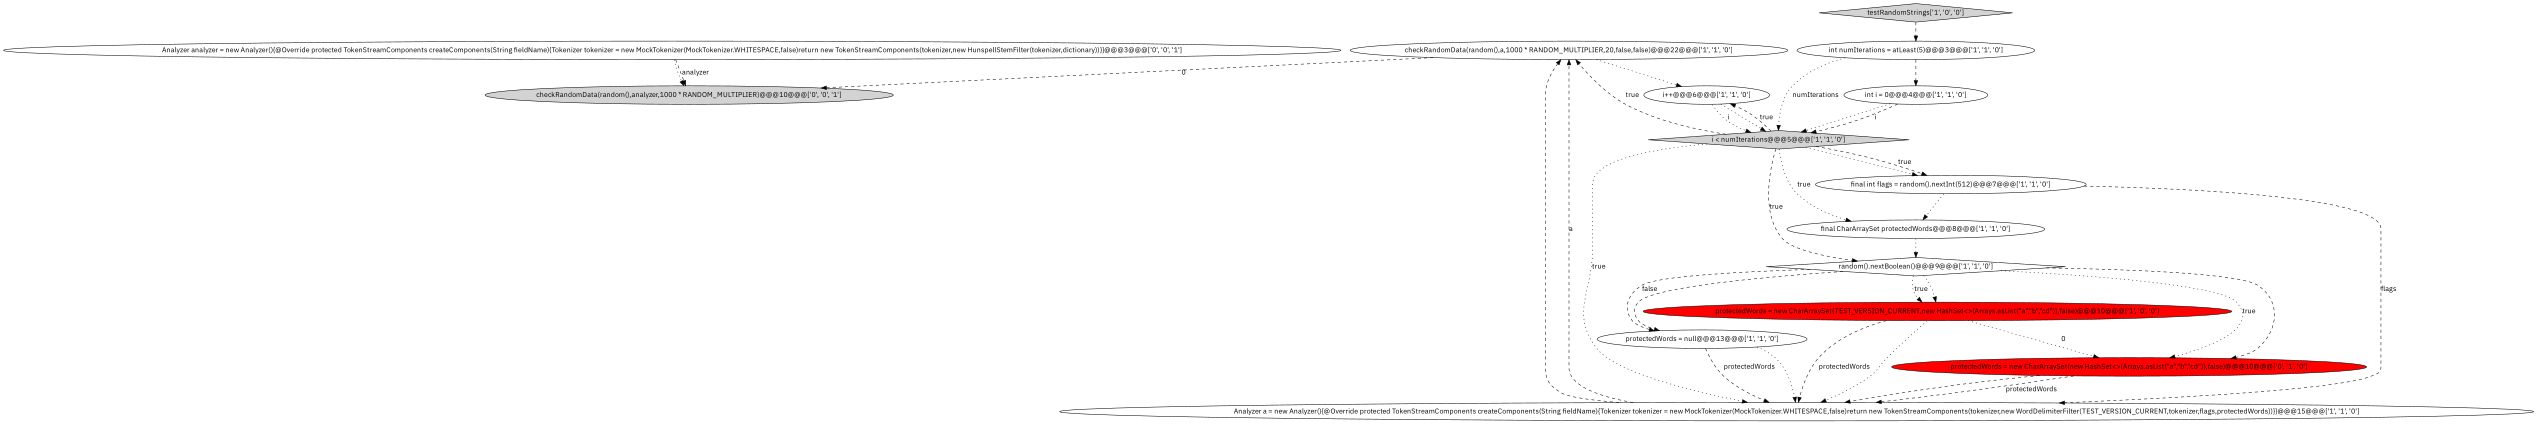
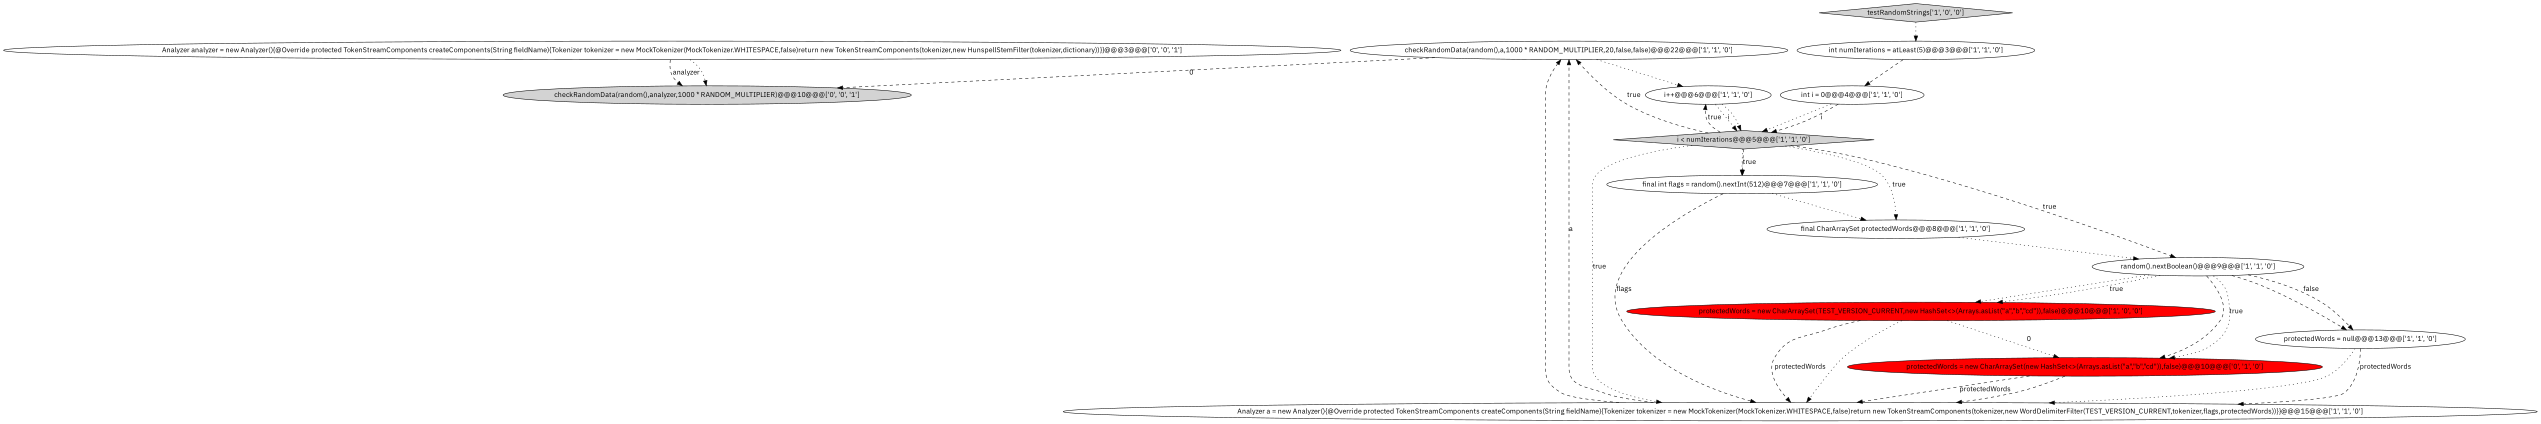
edge "testRandomStrings['1', '0', '0']" -> "int numIterations = atLeast(5)@@@3@@@['1', '1', '0']": style dashed -> dotted
edge "int numIterations = atLeast(5)@@@3@@@['1', '1', '0']" -> "i < numIterations@@@5@@@['1', '1', '0']": removed, label "numIterations"
node "random().nextBoolean()@@@9@@@['1', '1', '0']": shape diamond -> ellipse
